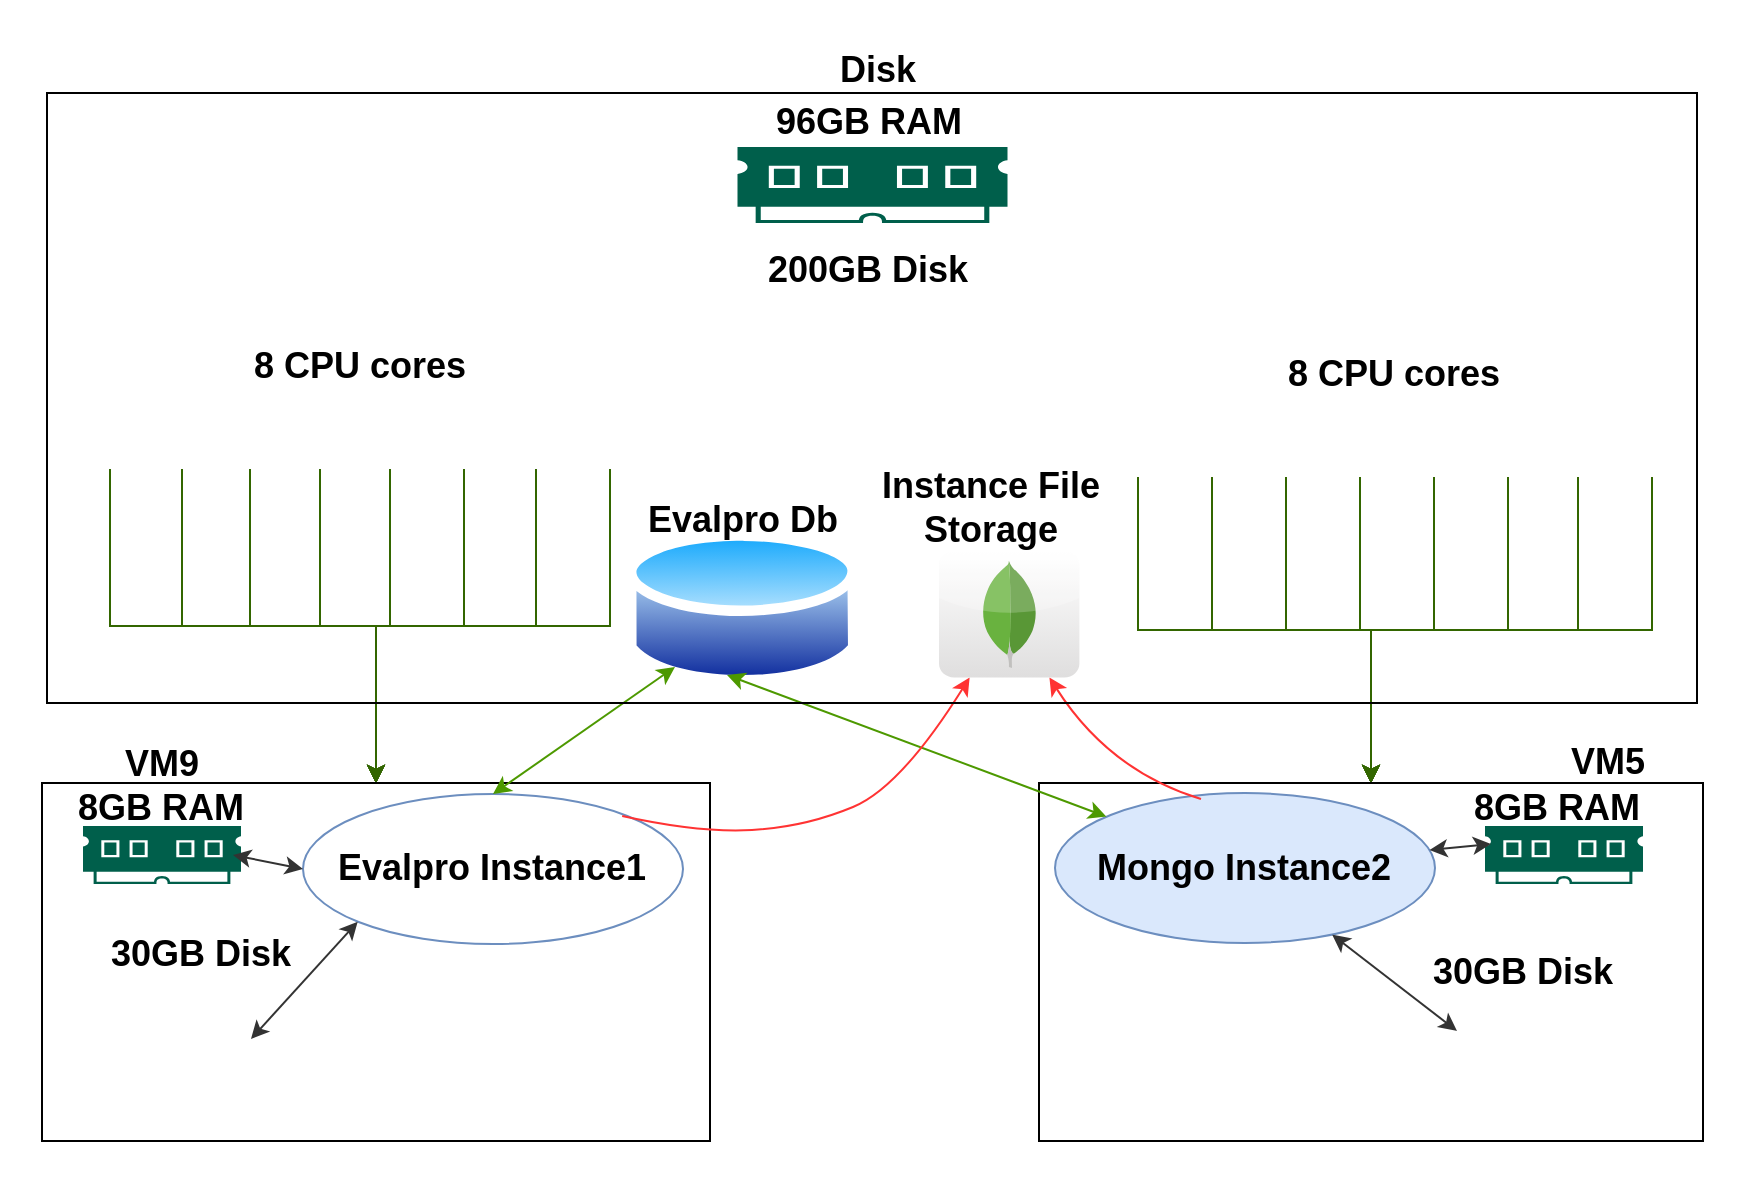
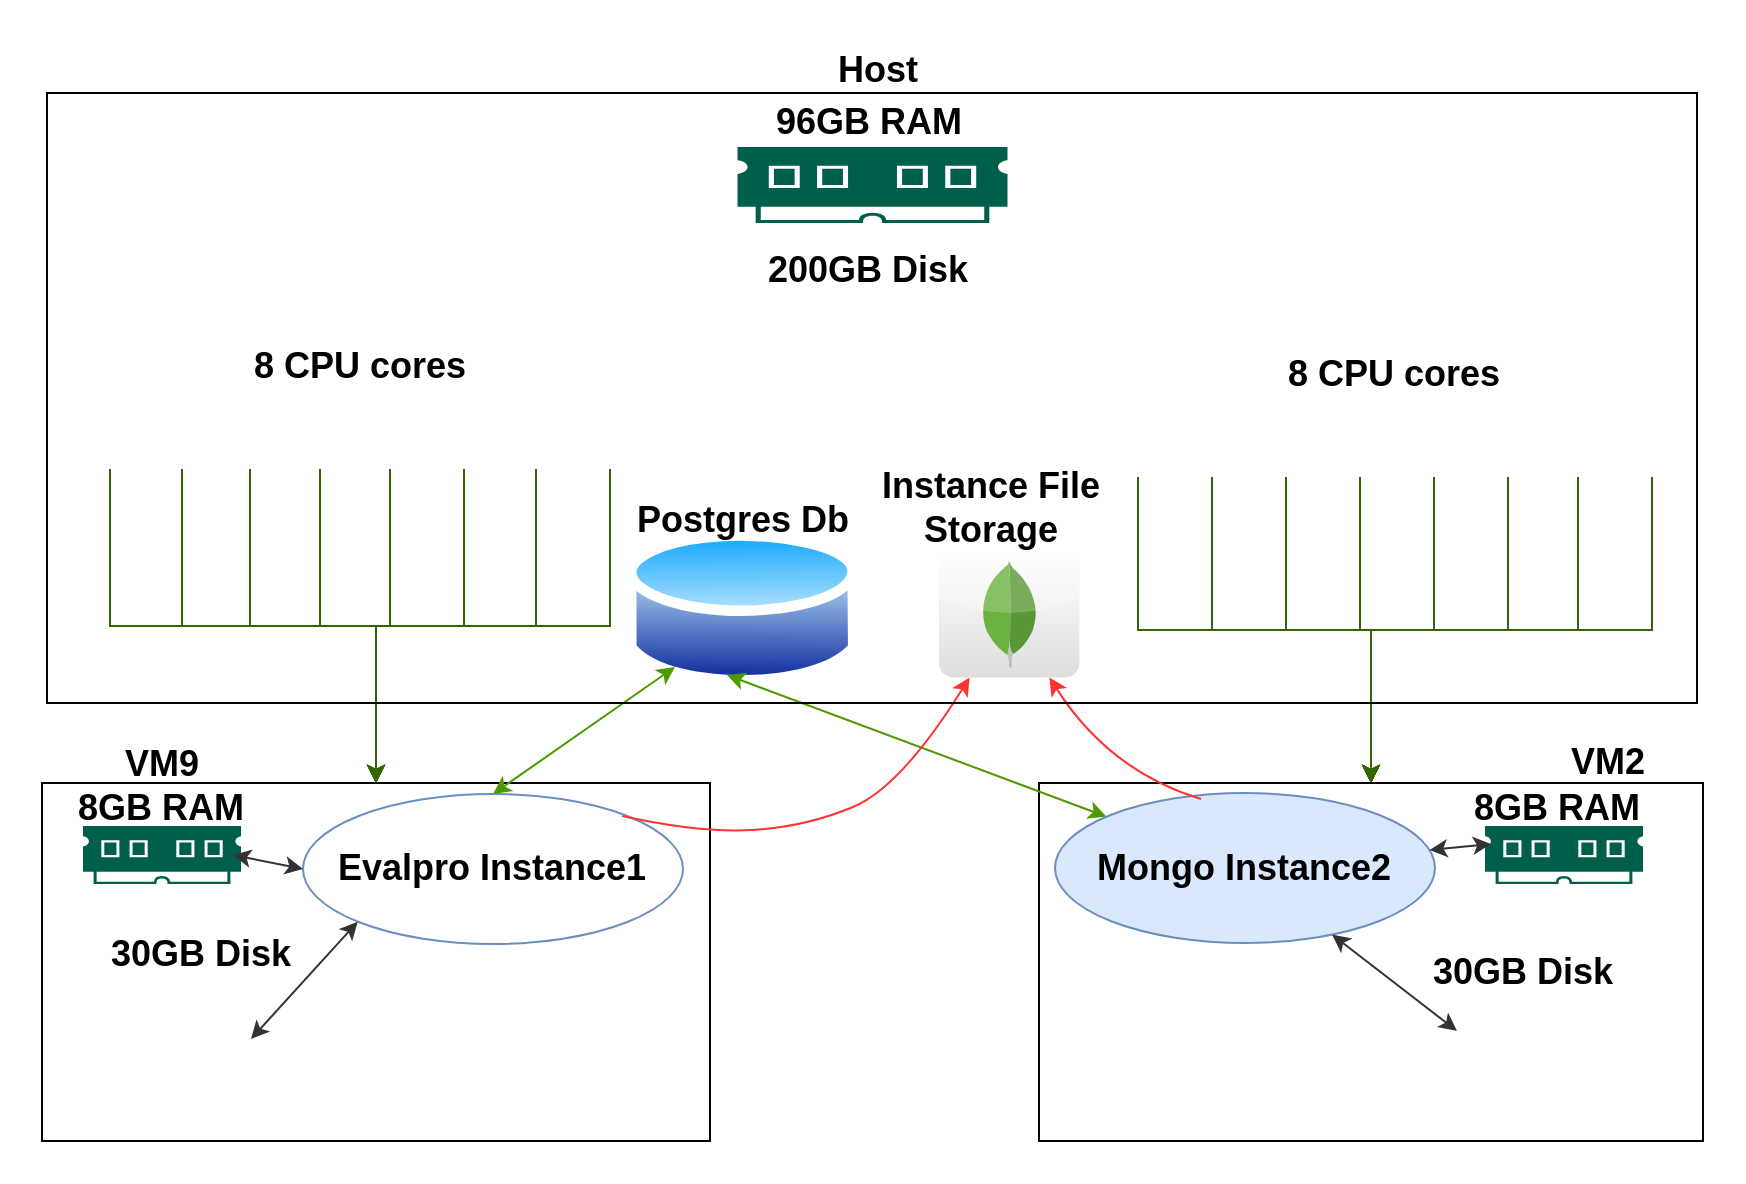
node "Disk": label "Disk" -> "Host"
node "Evalpro Db": label "Evalpro Db" -> "Postgres Db"
node "VM5": label "VM5" -> "VM2"
